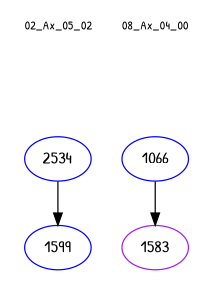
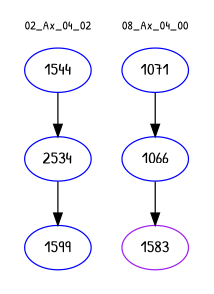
cluster "02_Ax_05_02": label "02_Ax_05_02" -> "02_Ax_04_02"
node "1544": added
node "1071": added
